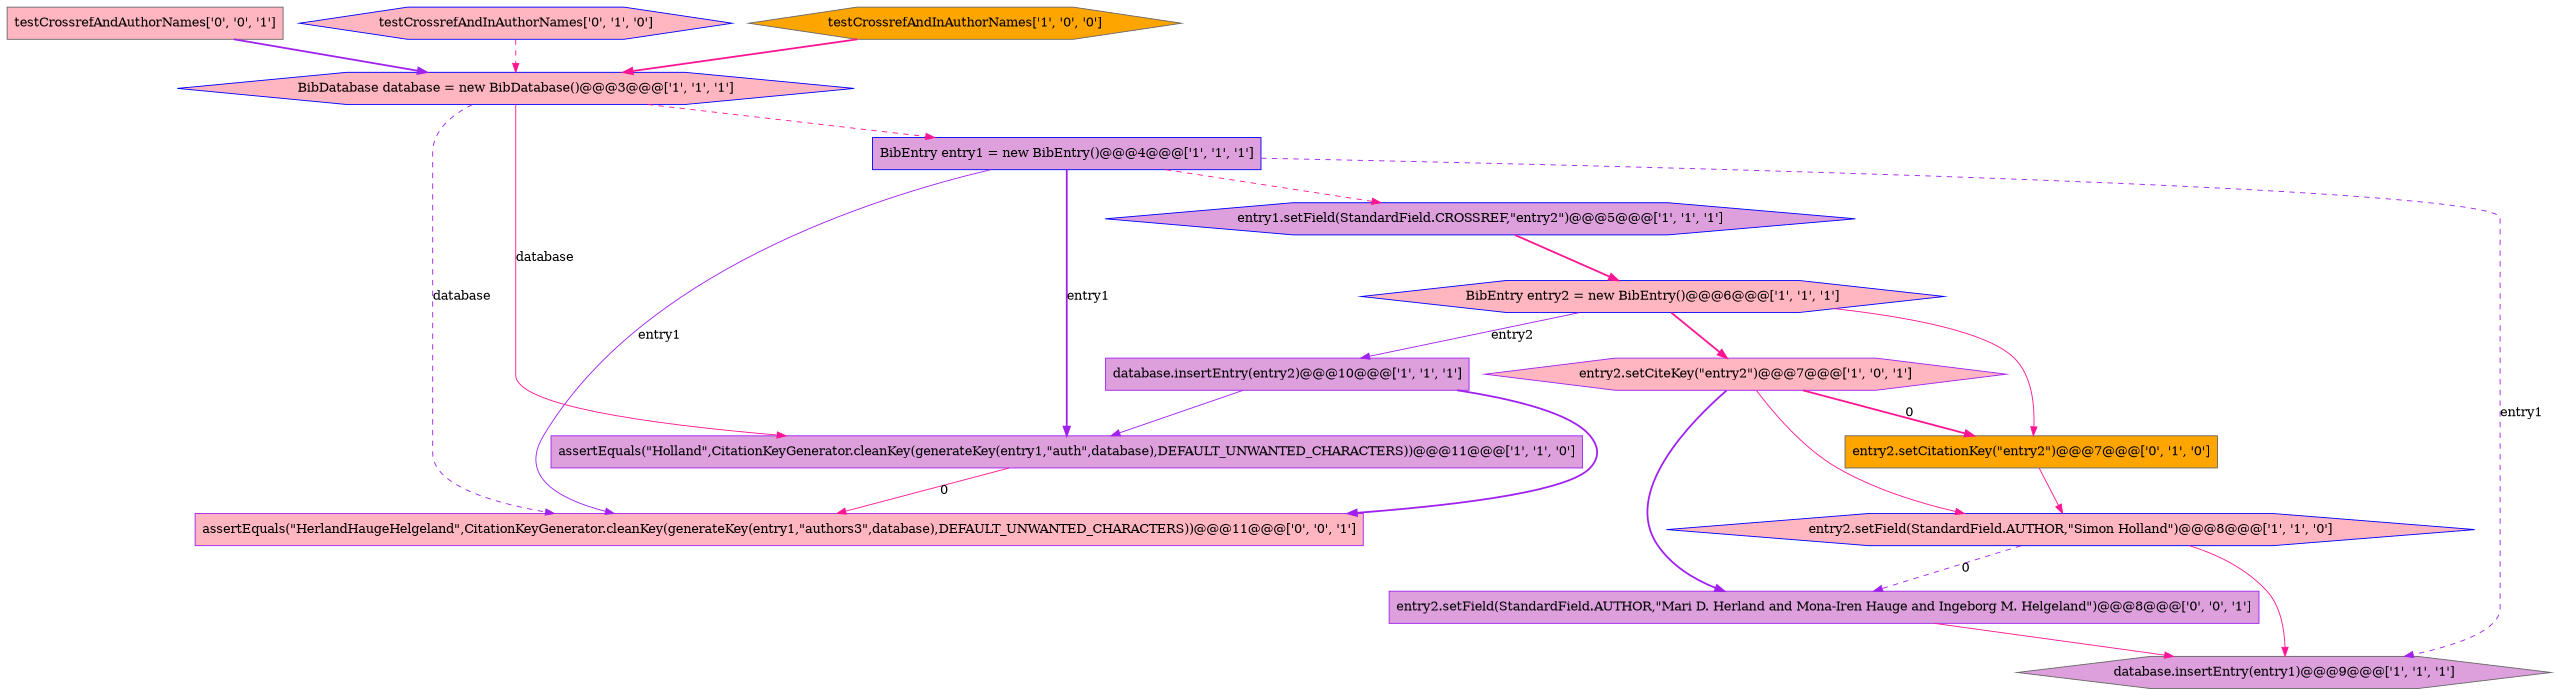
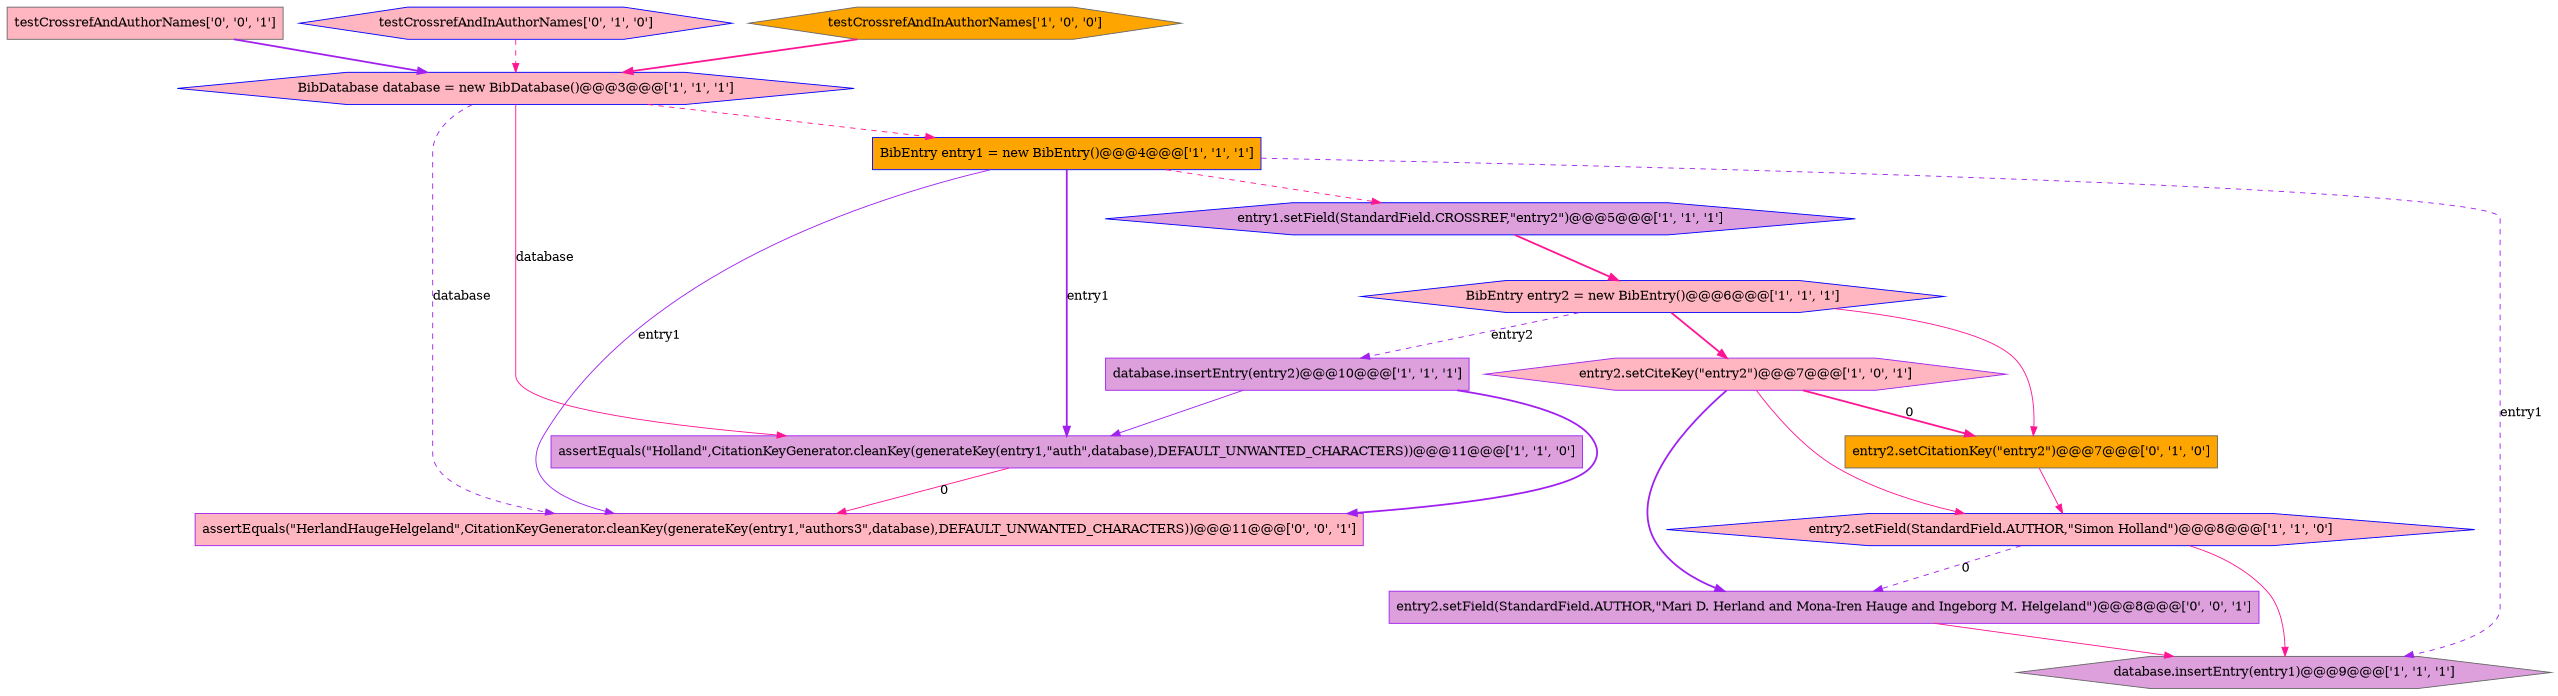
node "BibEntry entry1 = new BibEntry()@@@4@@@['1', '1', '1']": fillcolor plum -> orange
edge "BibEntry entry2 = new BibEntry()@@@6@@@['1', '1', '1']" -> "database.insertEntry(entry2)@@@10@@@['1', '1', '1']": style solid -> dashed
